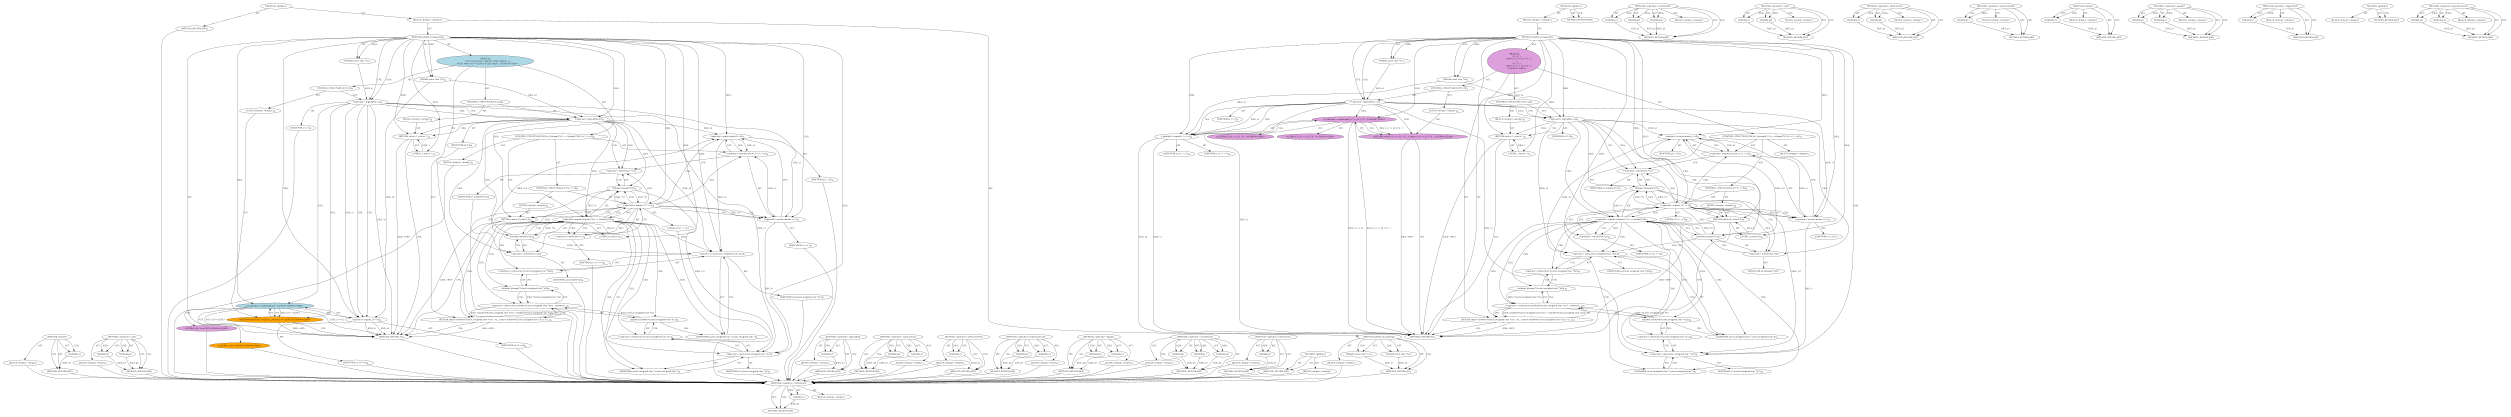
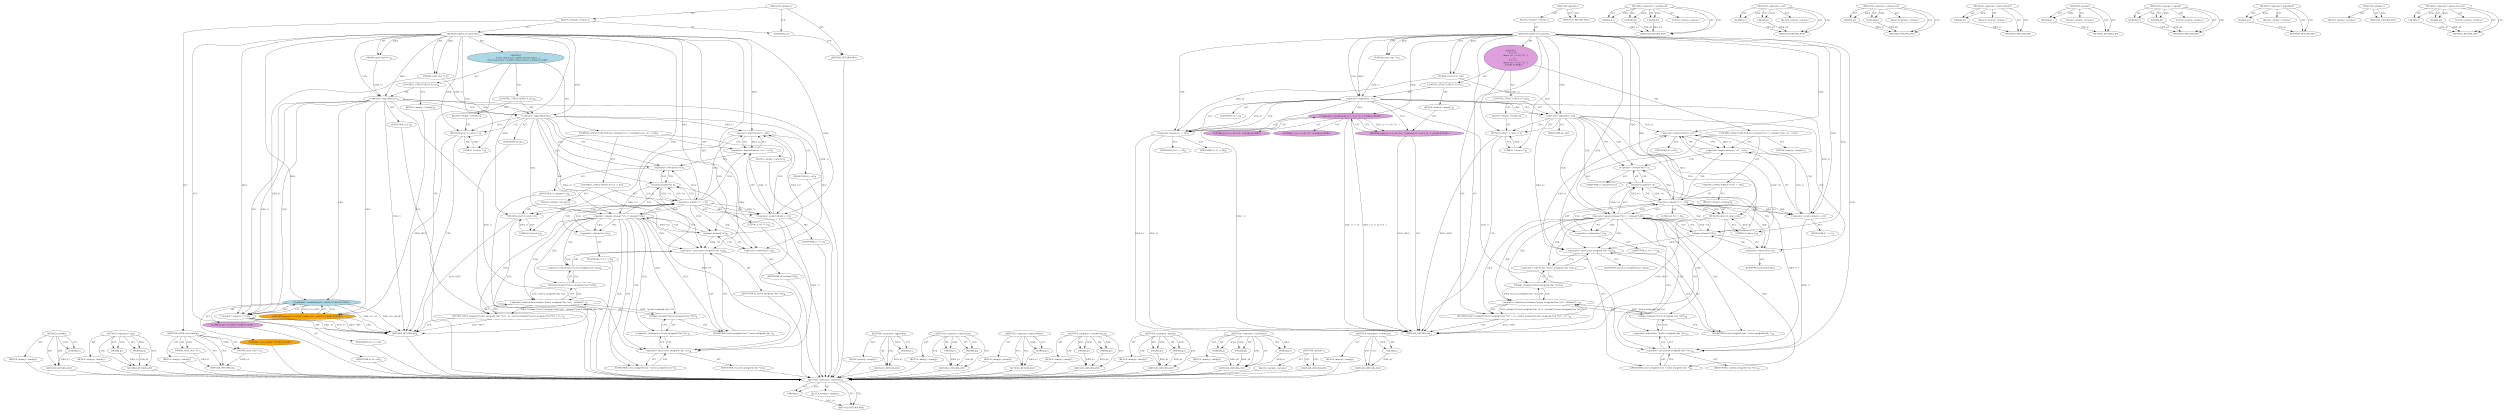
node "(UNKNOWN,),))": added
